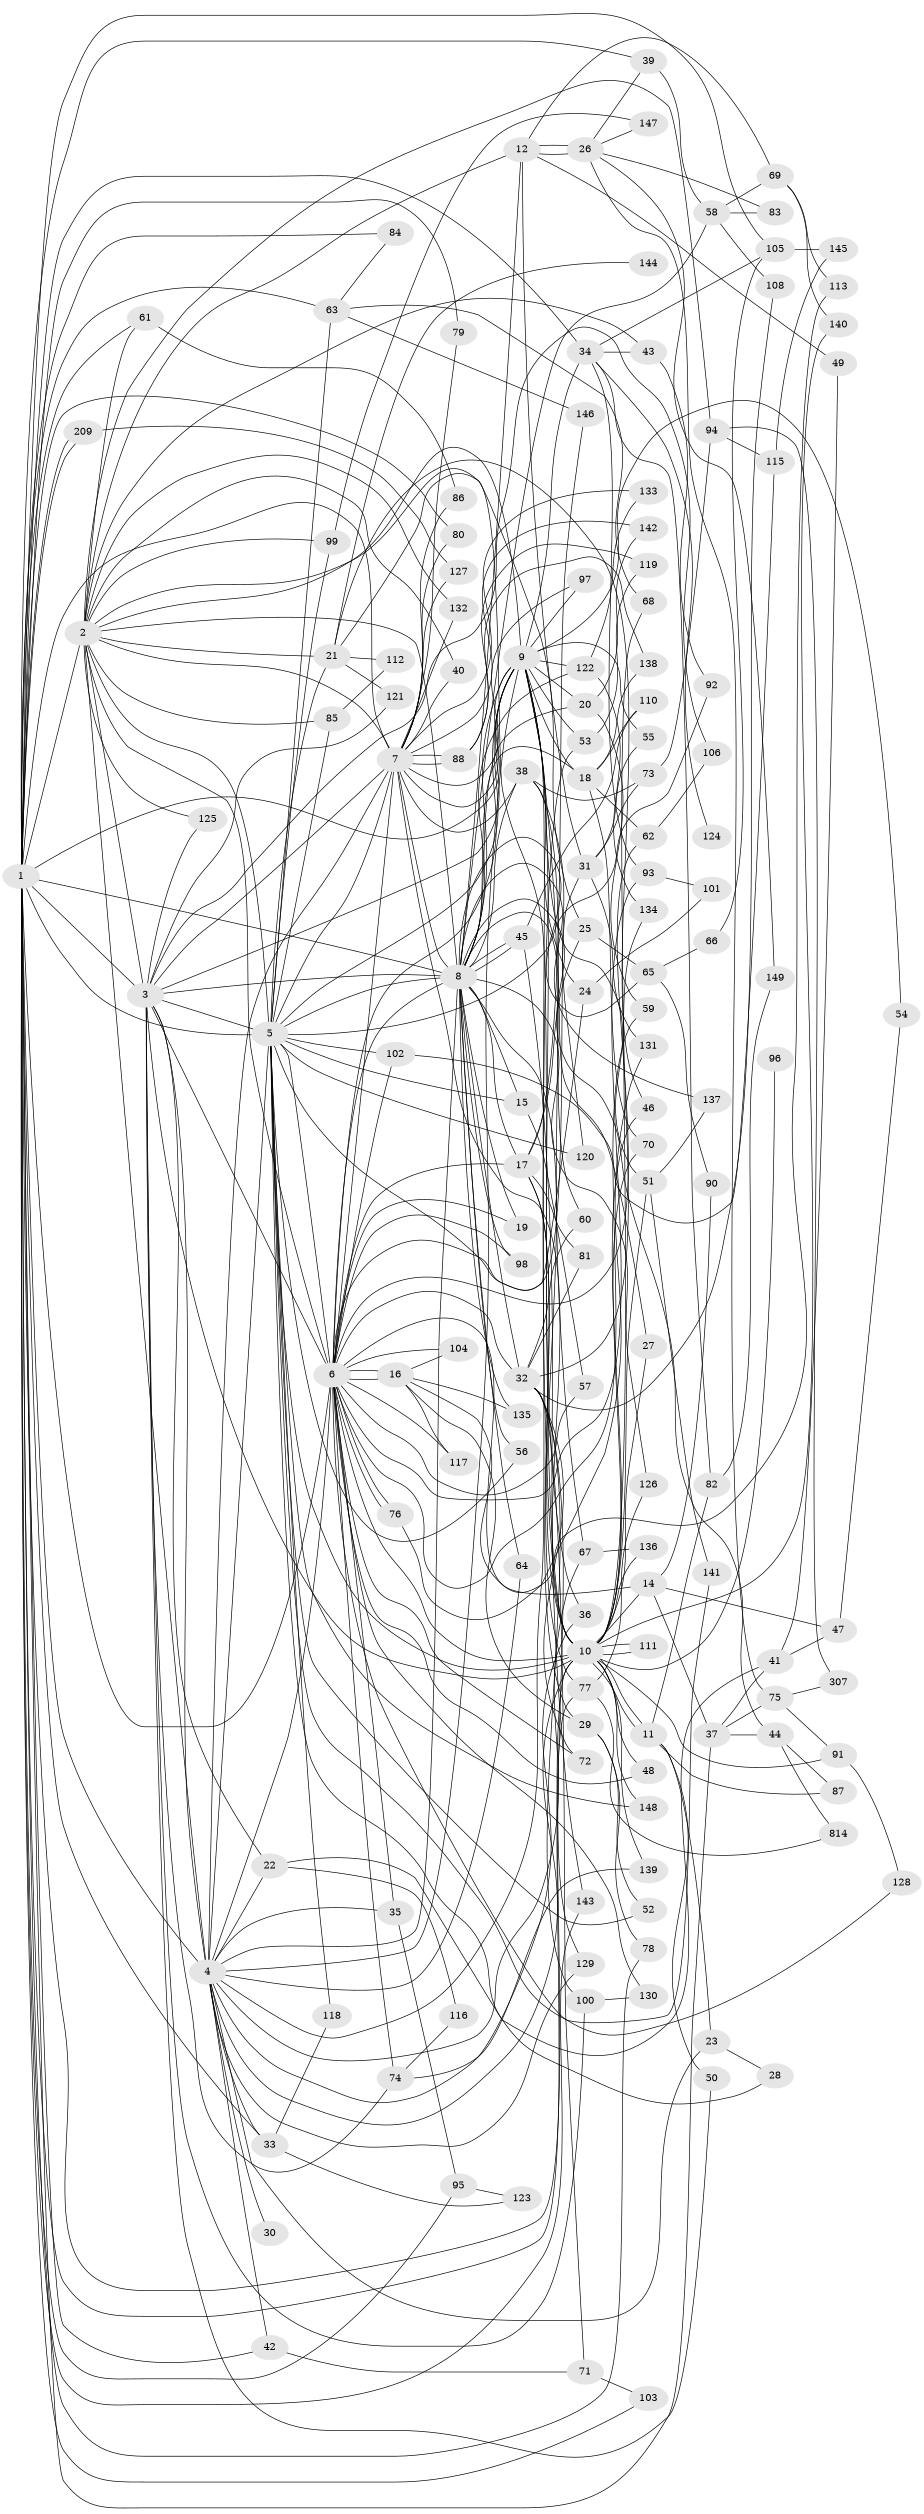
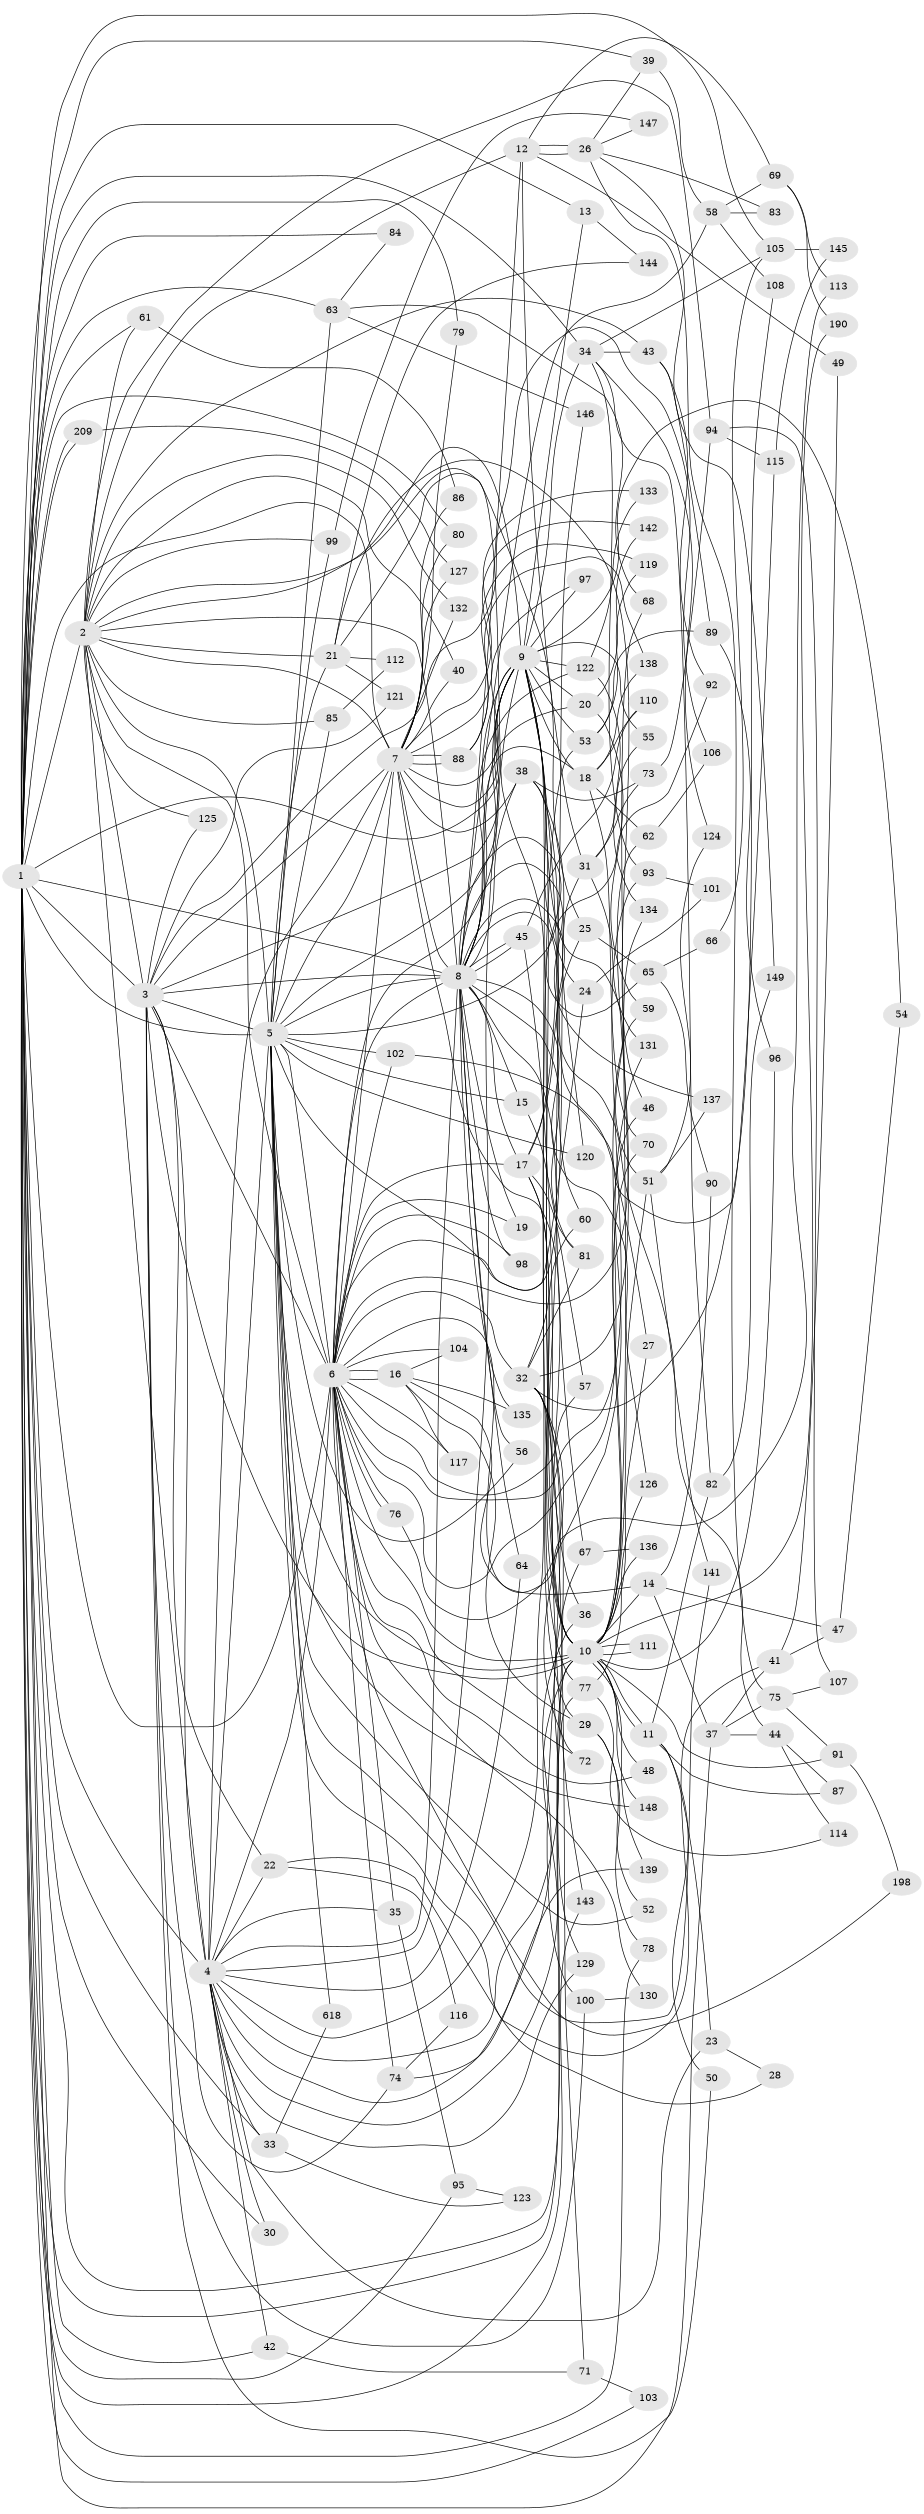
node "13": added
node "140": label "140" -> "190"
node "89": added
edge "124" -- "51": added
edge "8" -- "32": now "8" -- "81"
node "307": label "307" -> "107"
edge "1" -- "30": added
node "814": label "814" -> "114"
node "128": label "128" -> "198"
node "118": label "118" -> "618"
